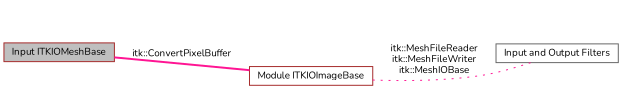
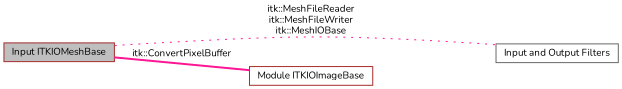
edge "Input and Output Filters" -- "Module ITKIOImageBase": now "Input and Output Filters" -- "Input ITKIOMeshBase"
